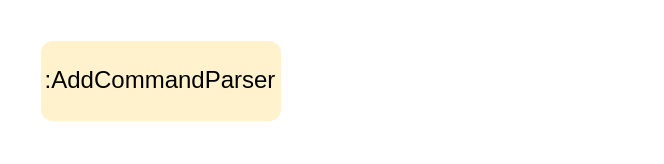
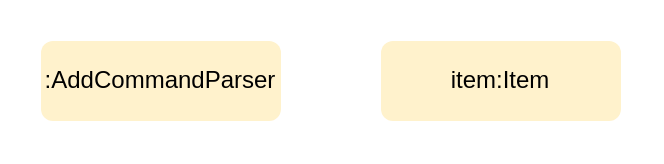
node "item:Item": added
